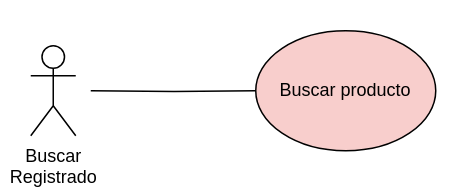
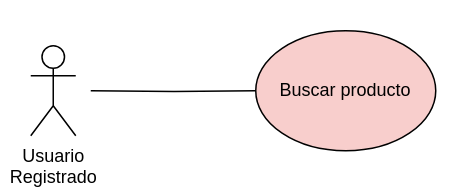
node "Buscar Registrado": label "Buscar Registrado" -> "Usuario Registrado"
